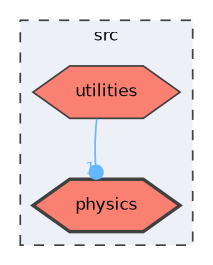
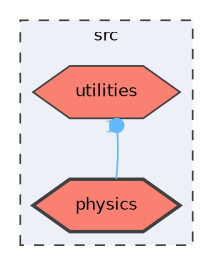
edge "utilities" -> "physics": reversed
